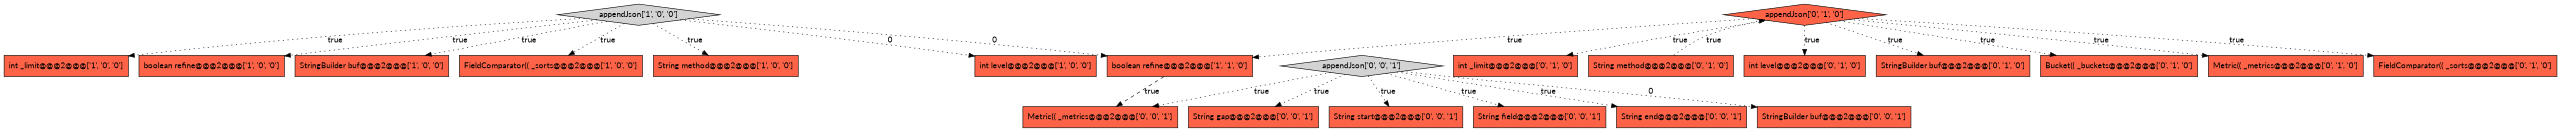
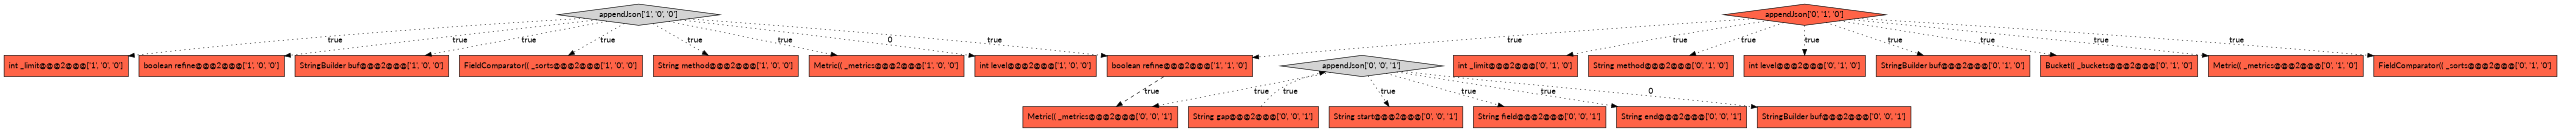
edge "String method@@@2@@@['0', '1', '0']" -> "appendJson['0', '1', '0']": reversed
edge "appendJson['1', '0', '0']" -> "boolean refine@@@2@@@['1', '1', '0']": label "0" -> "true"
node "Metric(( _metrics@@@2@@@['1', '0', '0']": added
edge "appendJson['0', '0', '1']" -> "String gap@@@2@@@['0', '0', '1']": reversed
